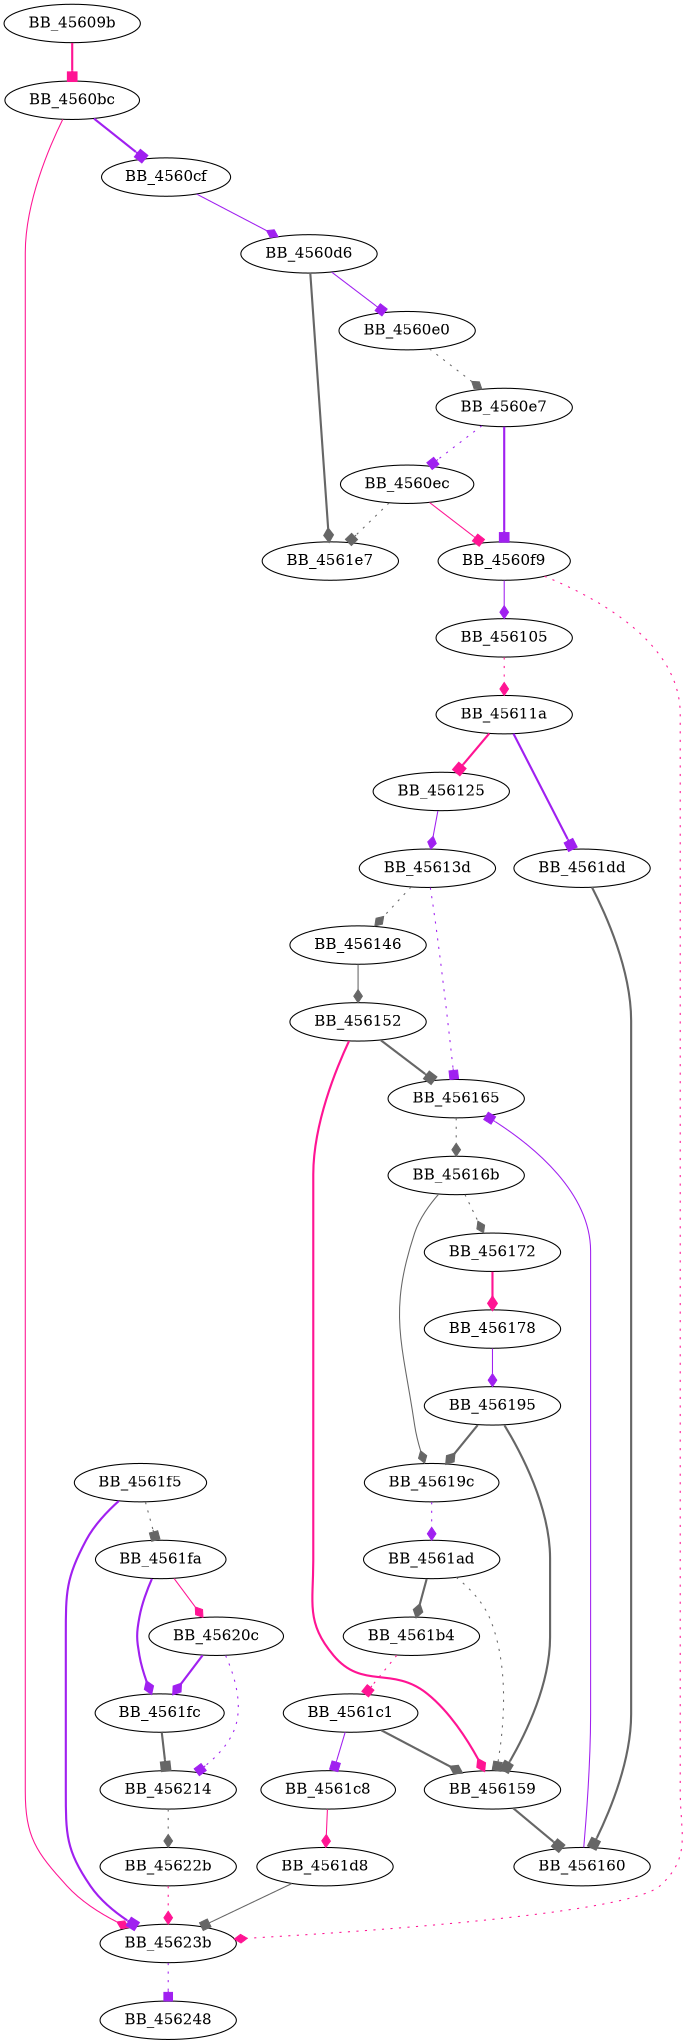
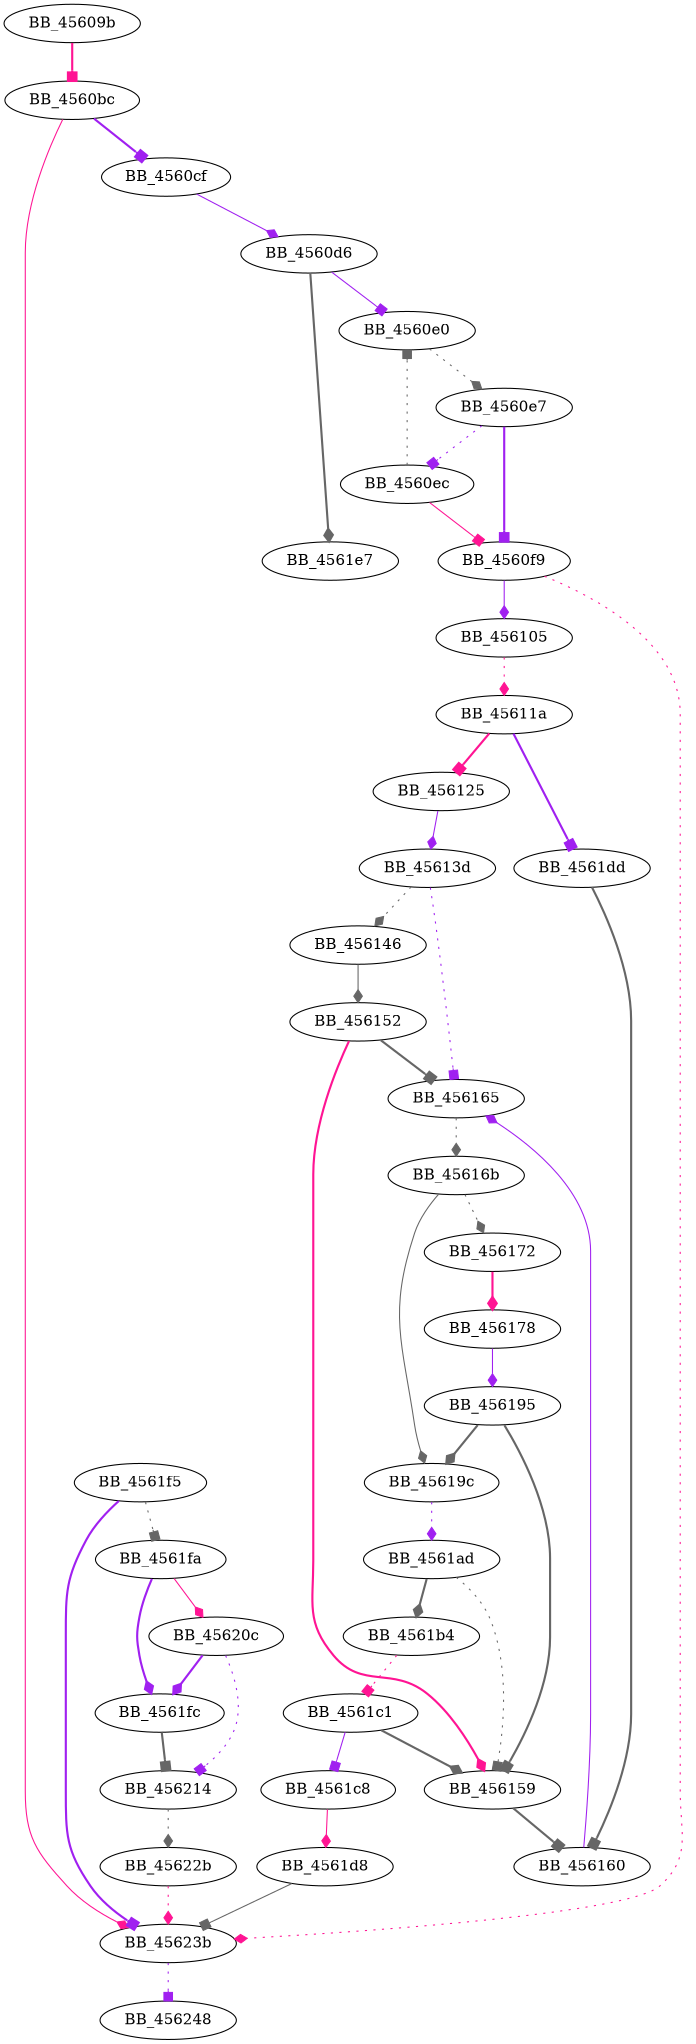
edge "BB_4560ec" -> "BB_4561e7": now "BB_4560ec" -> "BB_4560e0"
edge "BB_456160" -> "BB_456165": arrowhead box -> diamond
